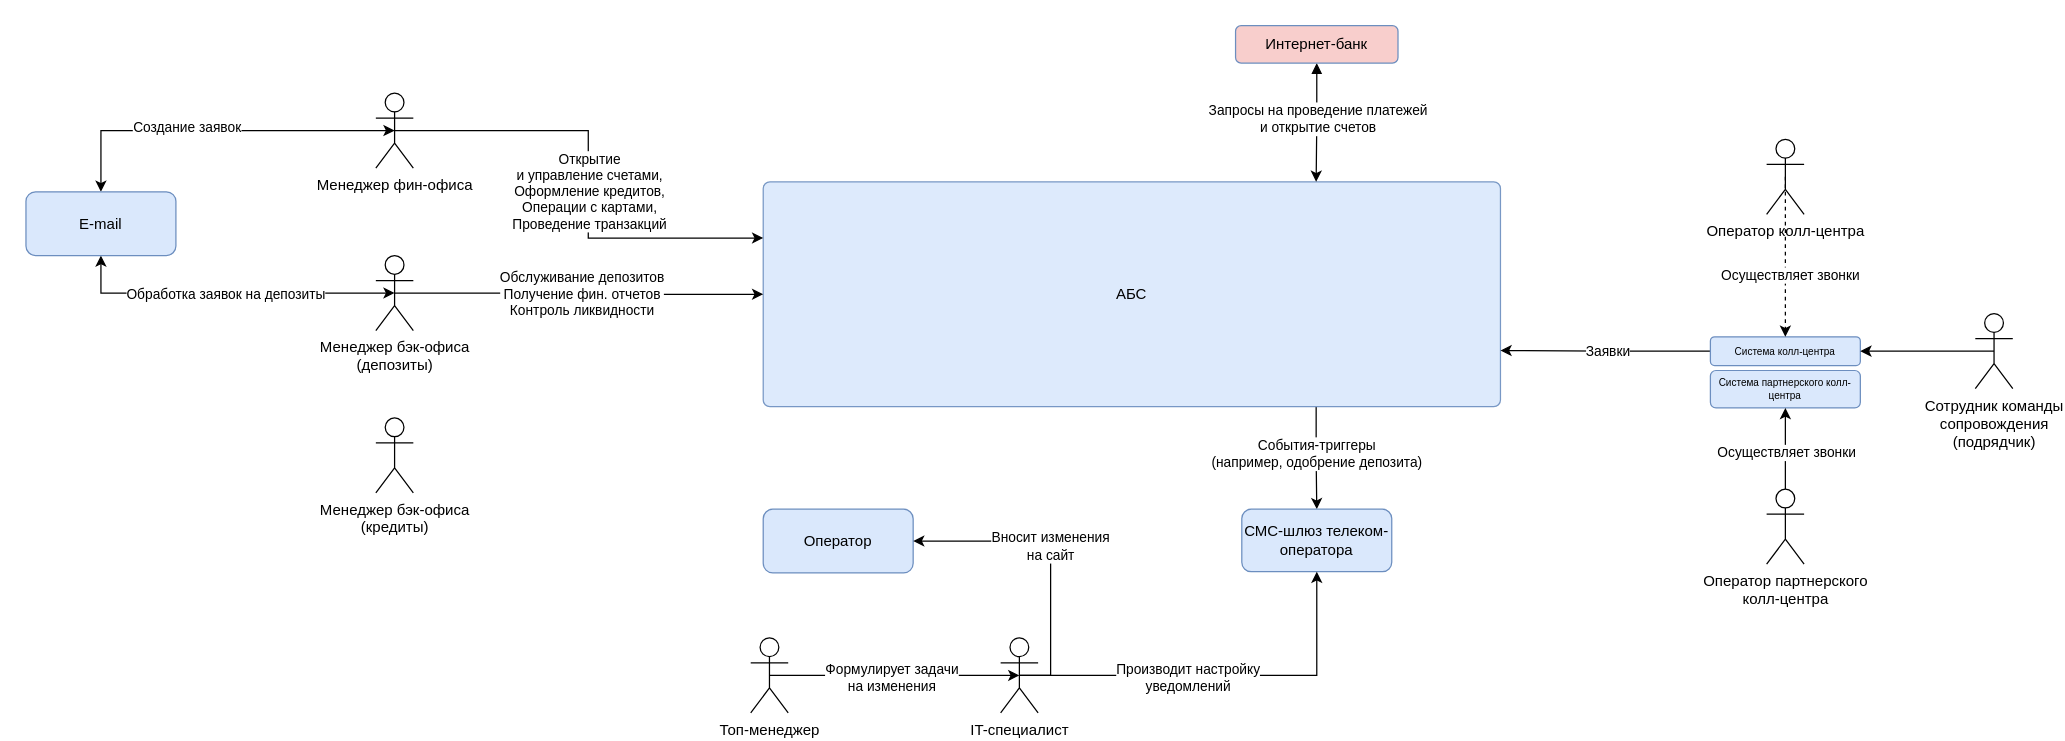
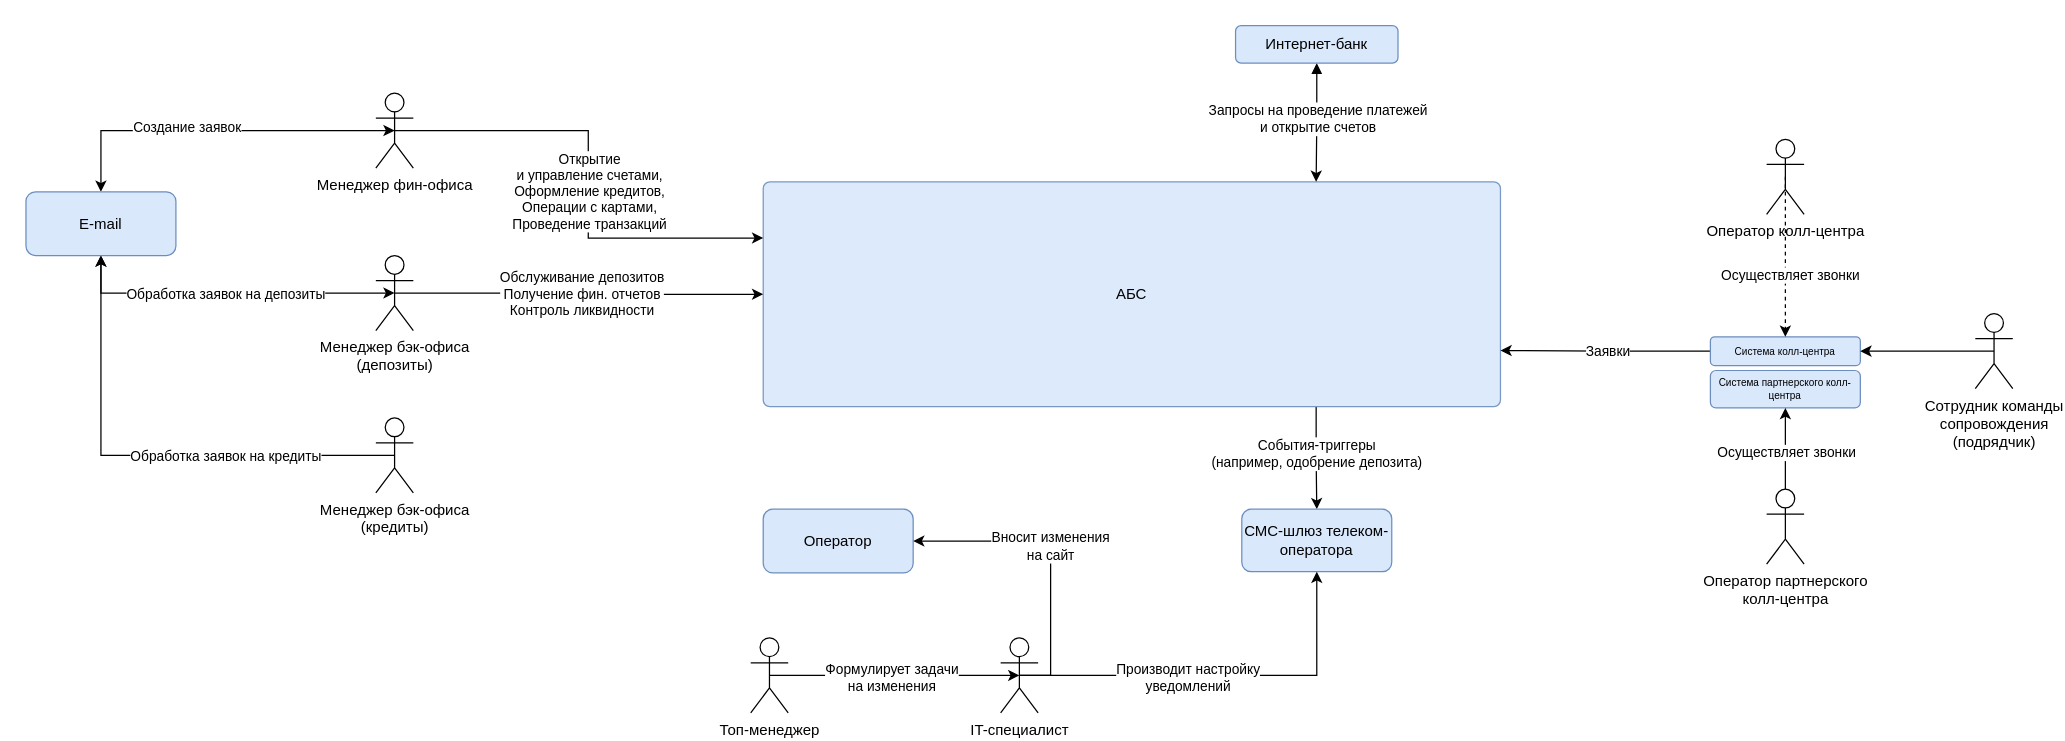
node "Интернет-банк": fillcolor #f8cecc -> #dae8fc
edge "Менеджер бэк-офиса (кредиты)" -> "E-mail": added, label "Обработка заявок на кредиты"
